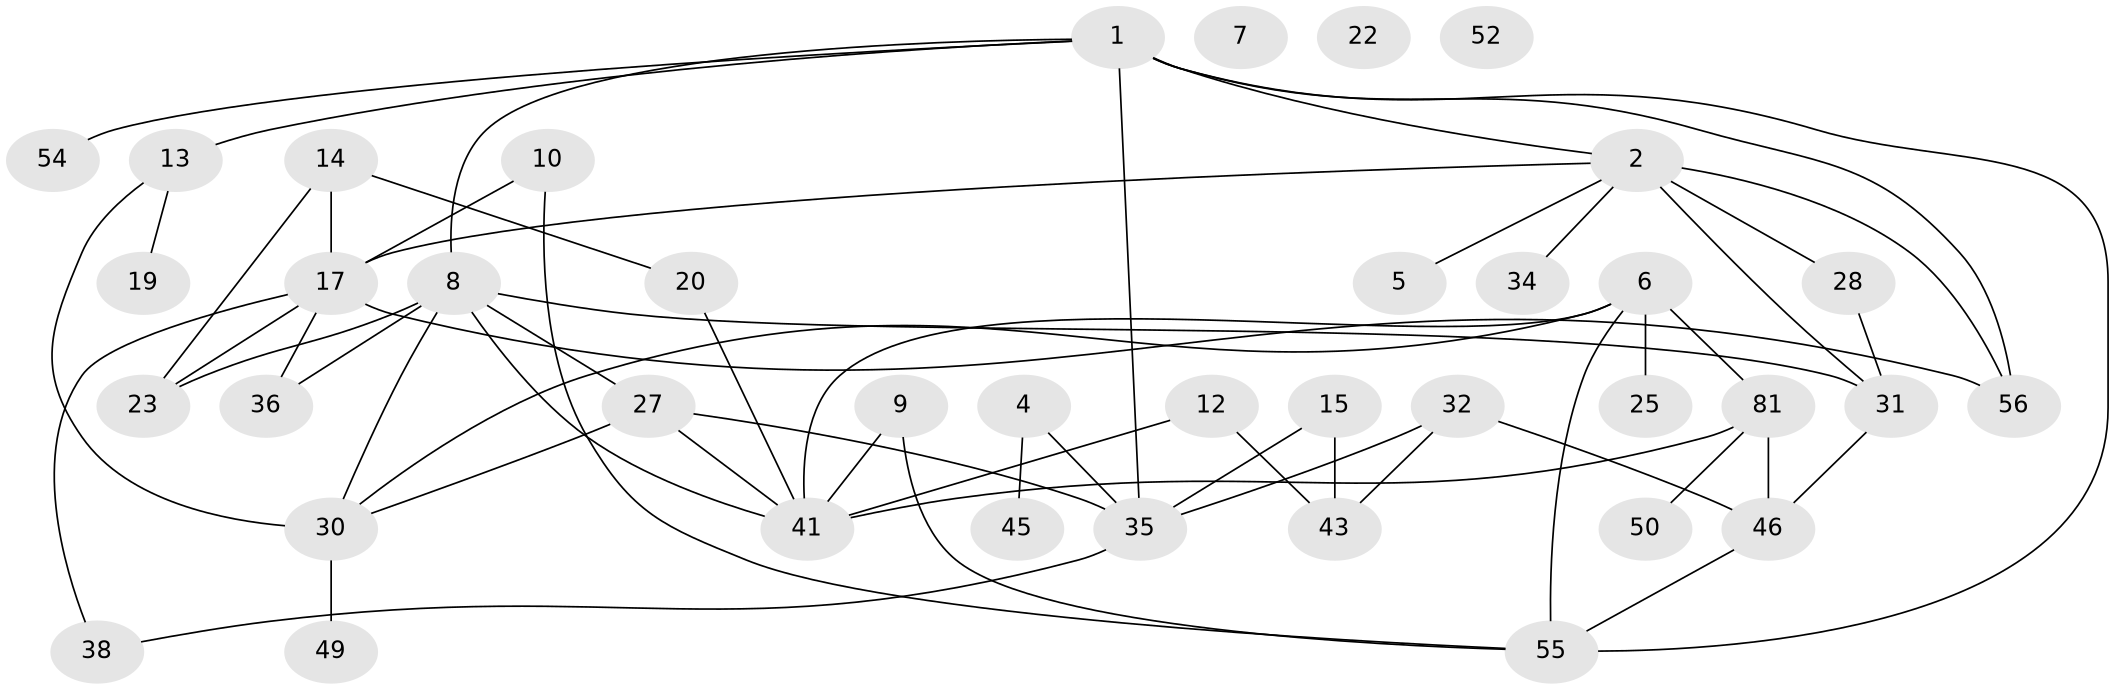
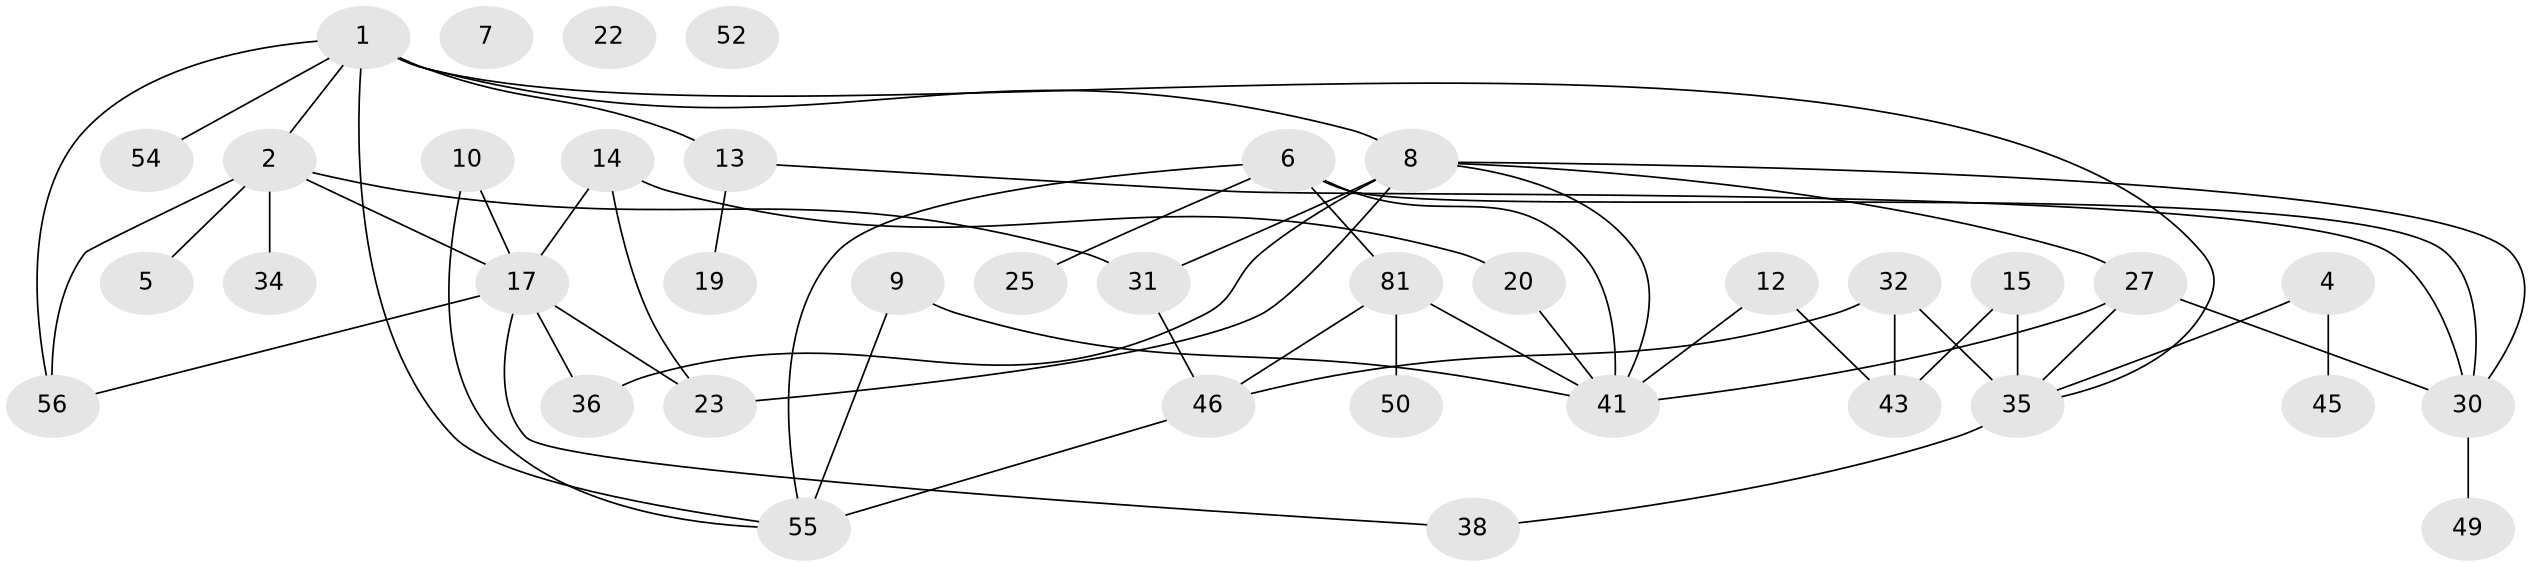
node "28": removed
